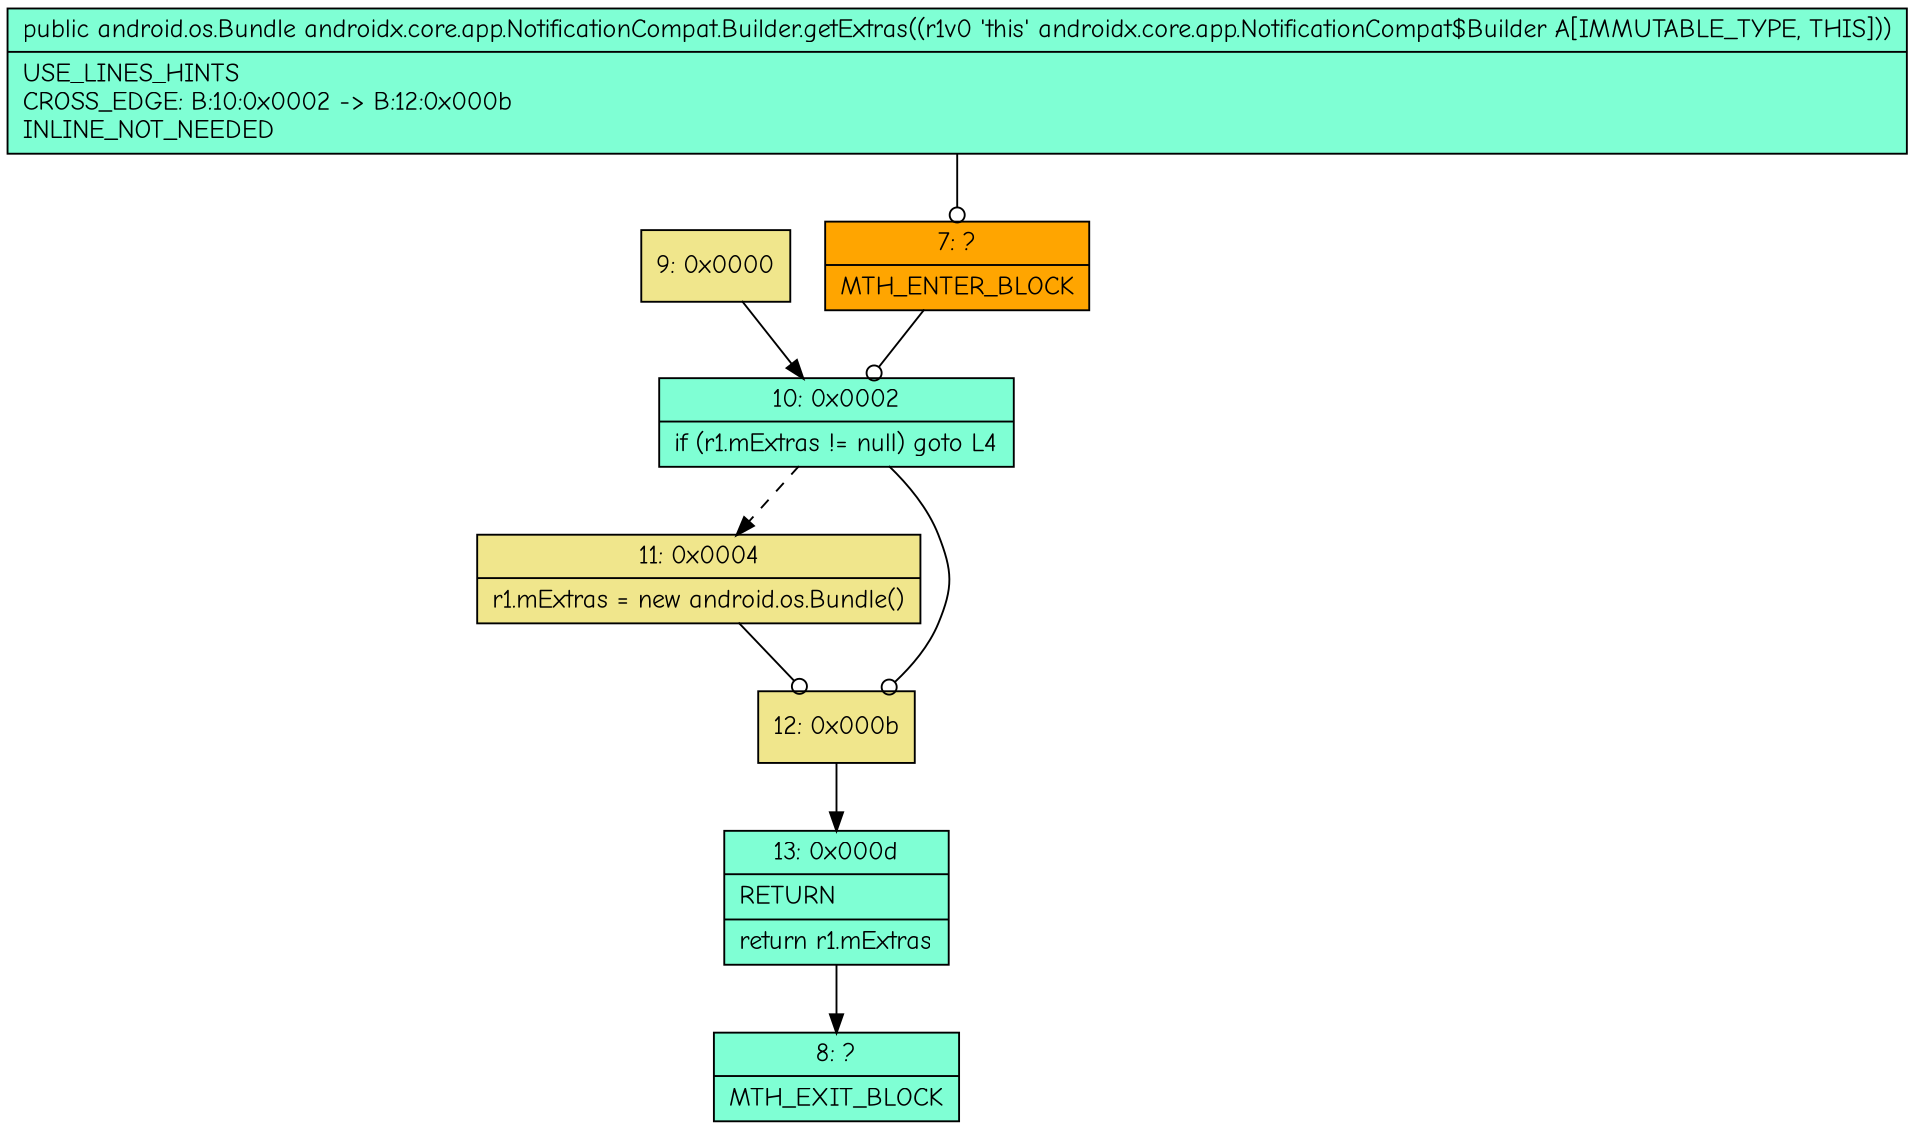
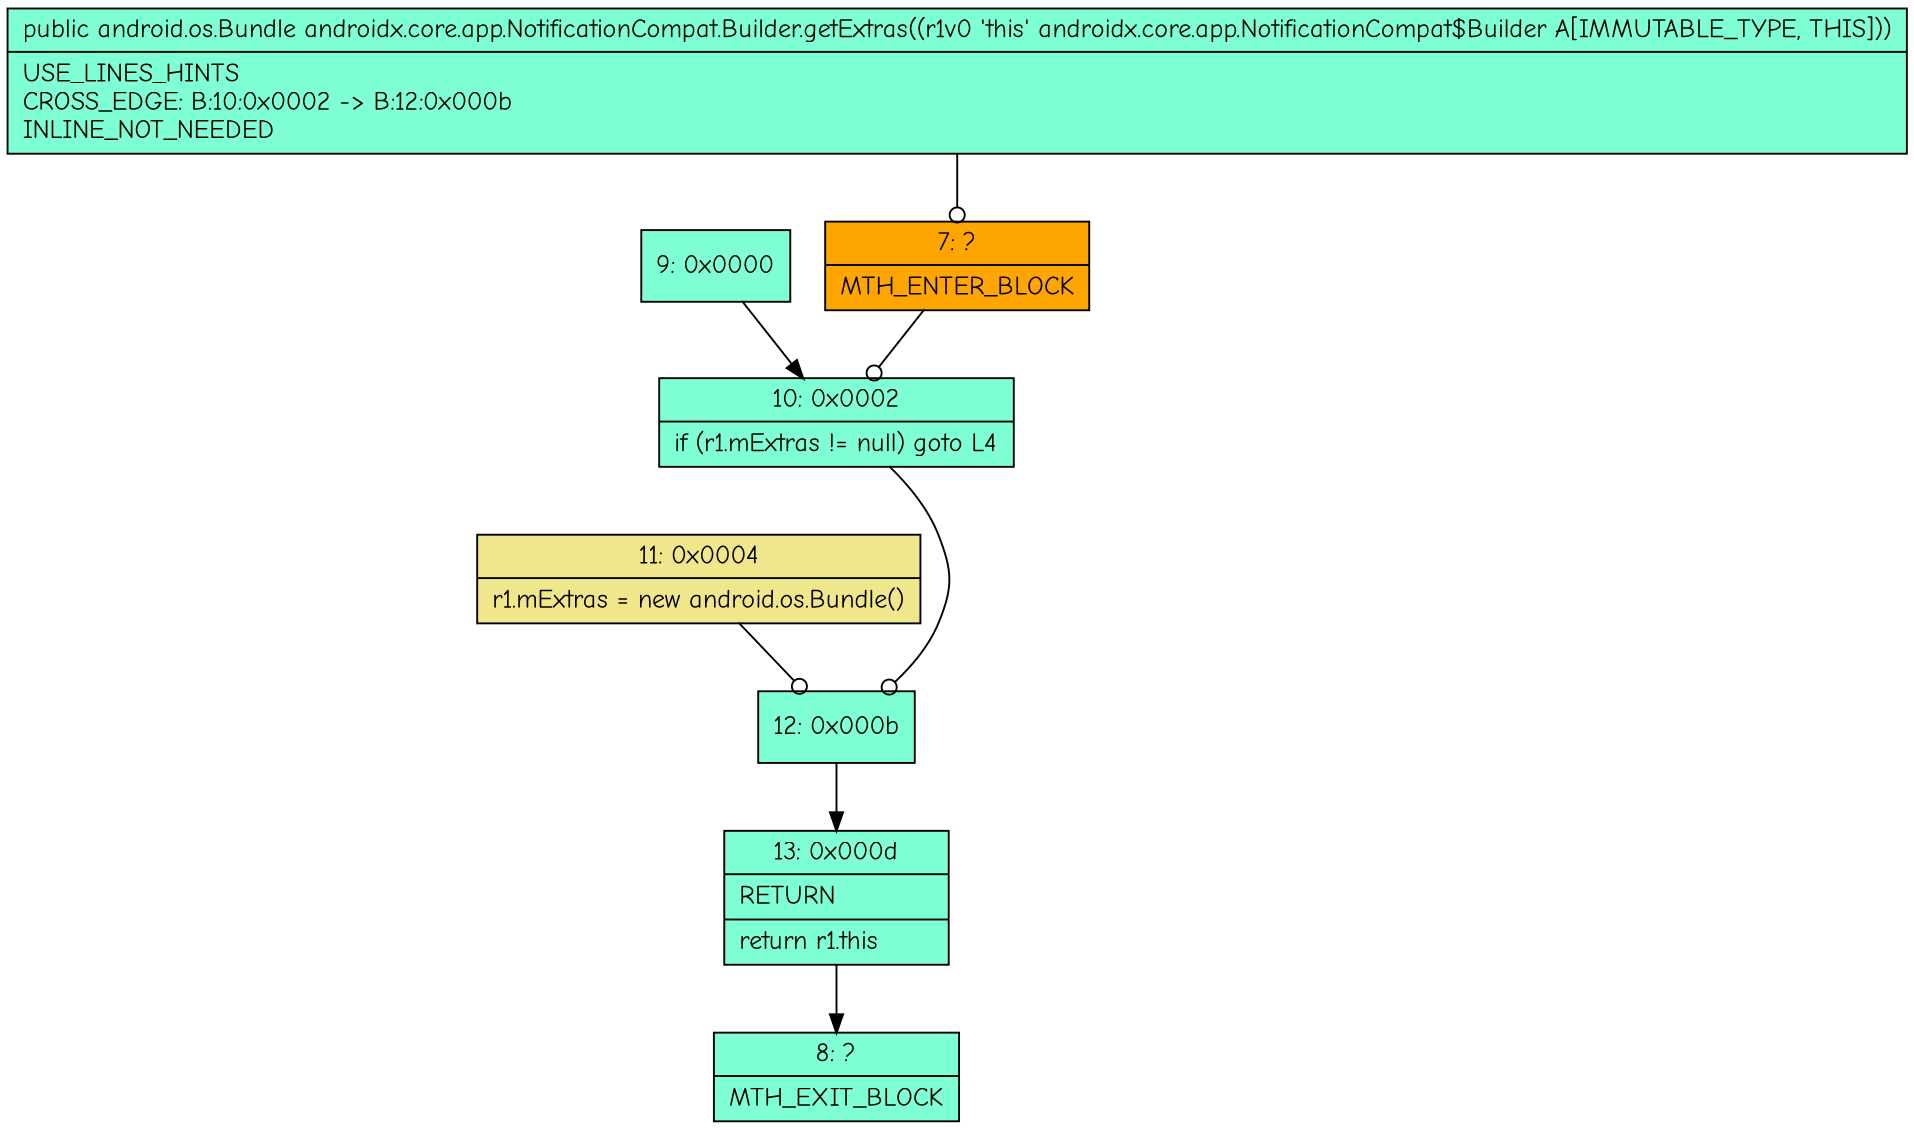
node "9: 0x0000": fillcolor khaki -> aquamarine
edge "10: 0x0002" -> "11: 0x0004": removed
node "12: 0x000b": fillcolor khaki -> aquamarine
node "13: 0x000d": text "return r1.mExtras" -> "return r1.this"
